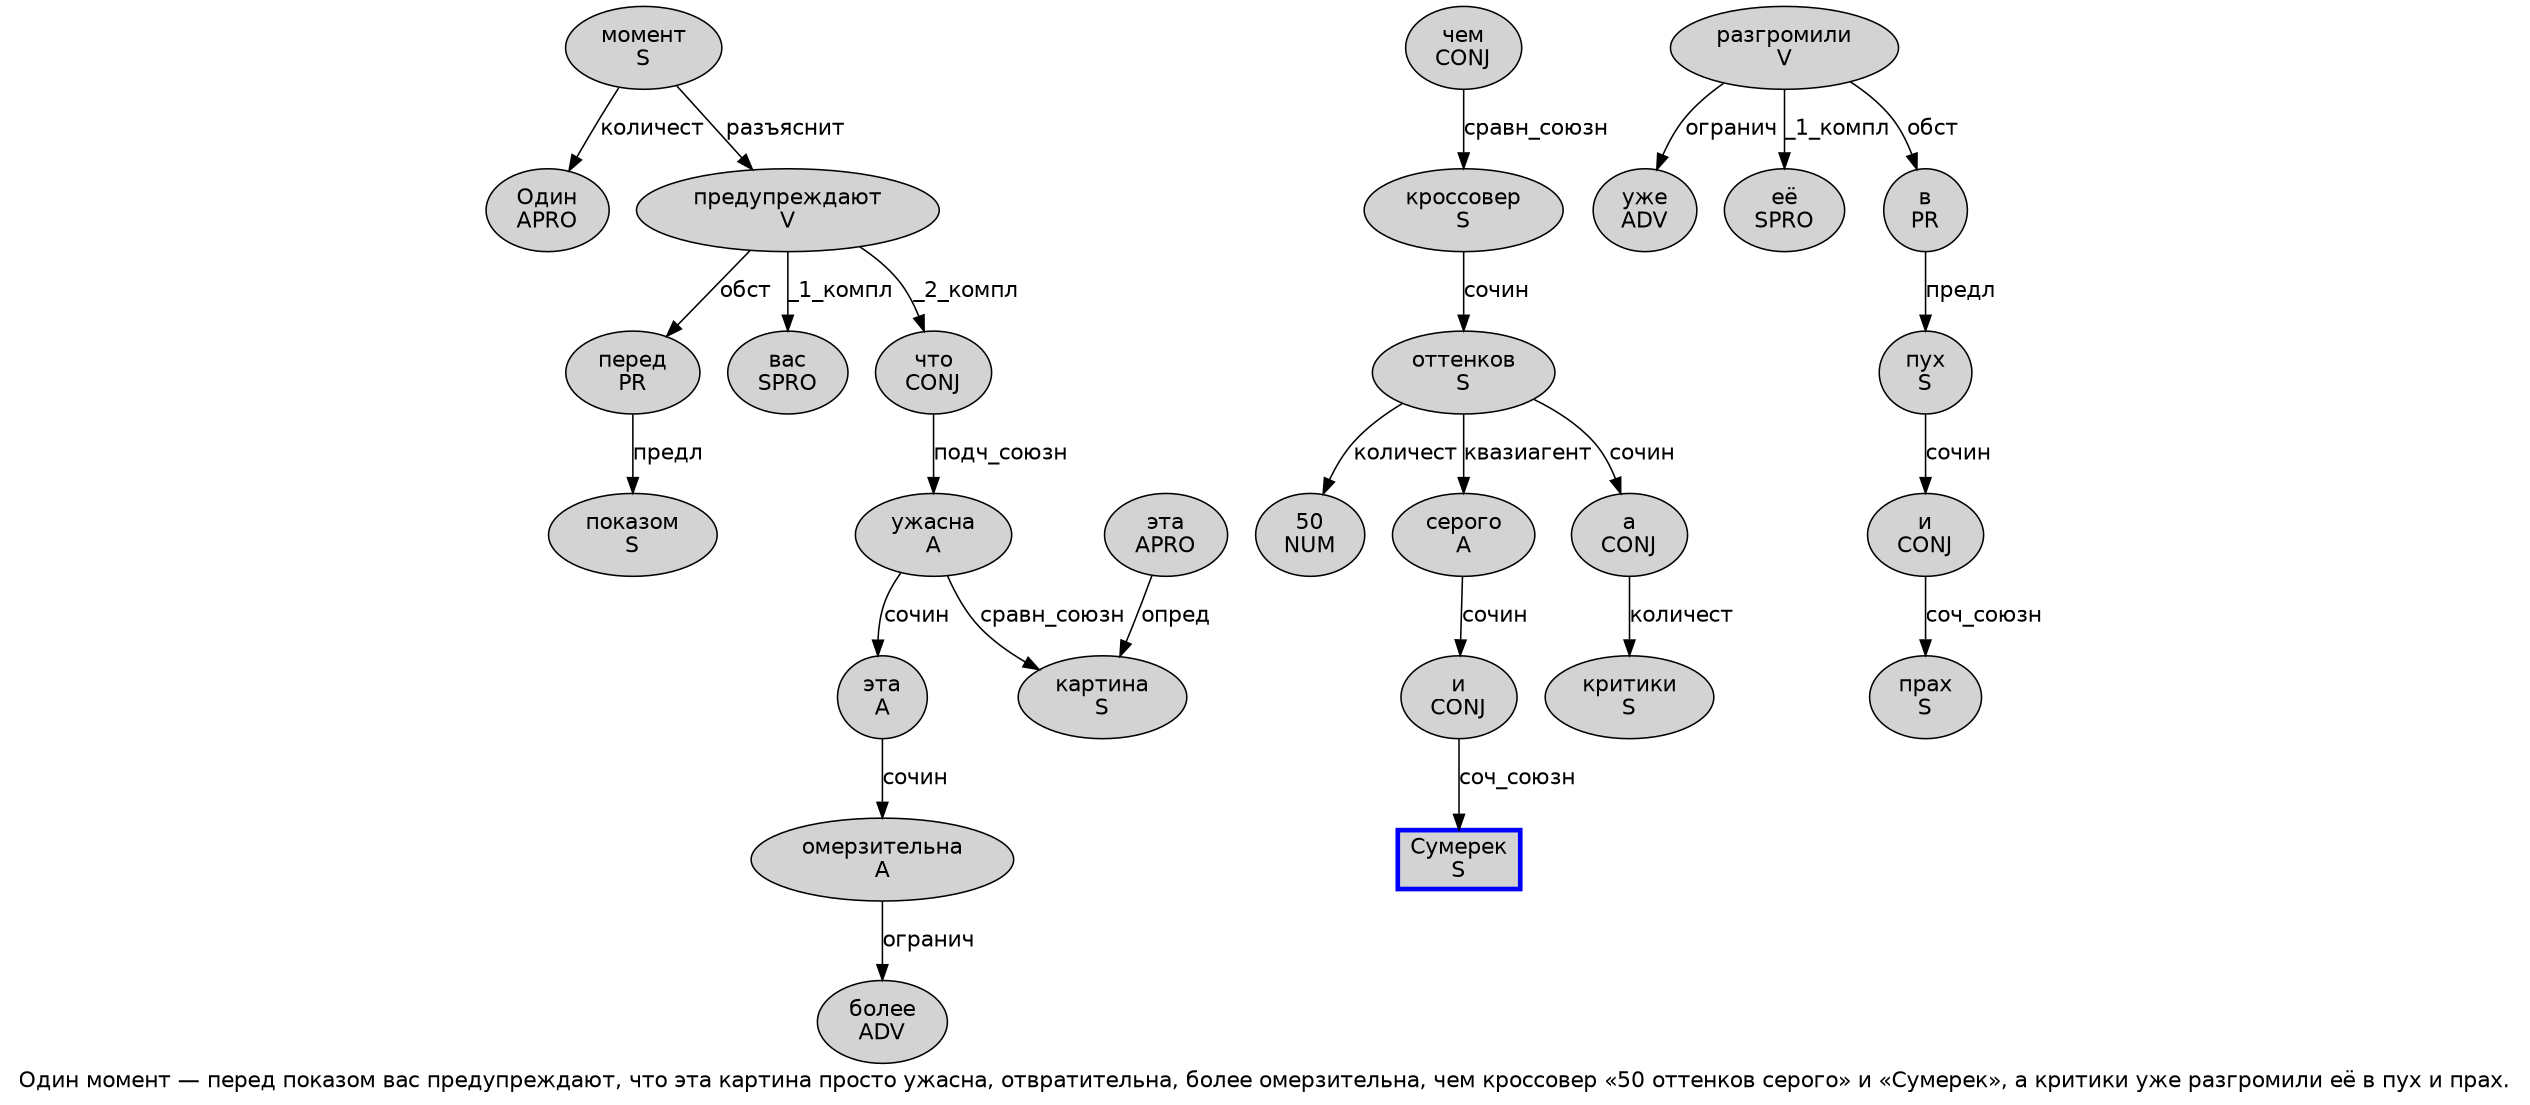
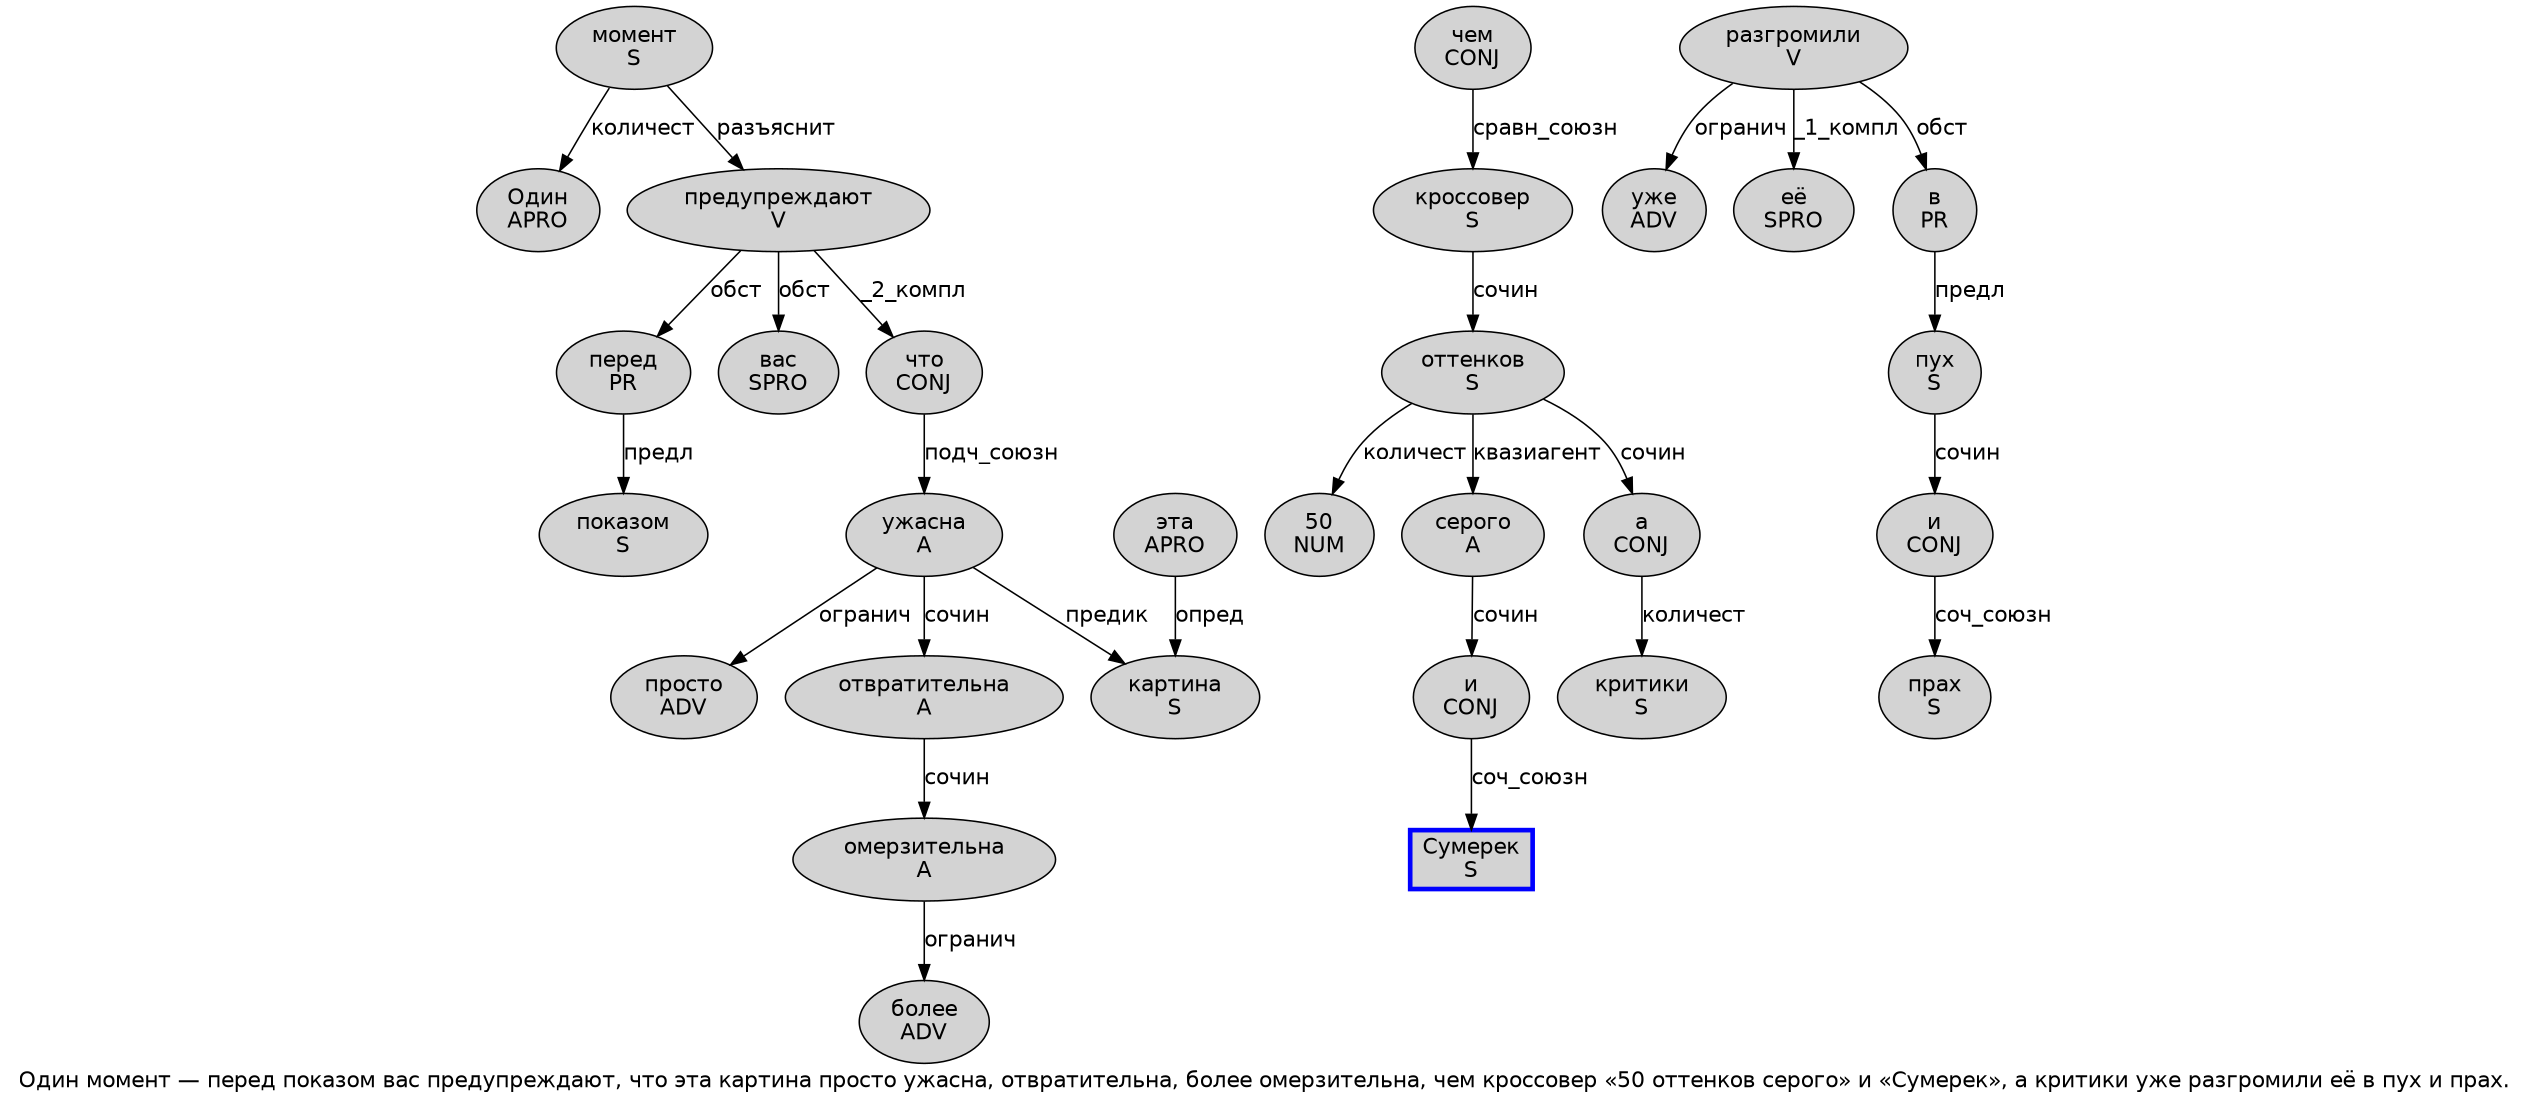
edge "предупреждают V" -> "вас SPRO": label "_1_компл" -> "обст"
edge "ужасна A" -> "картина S": label "сравн_союзн" -> "предик"
node "просто ADV": added
node "эта A": label "эта A" -> "отвратительна A"
